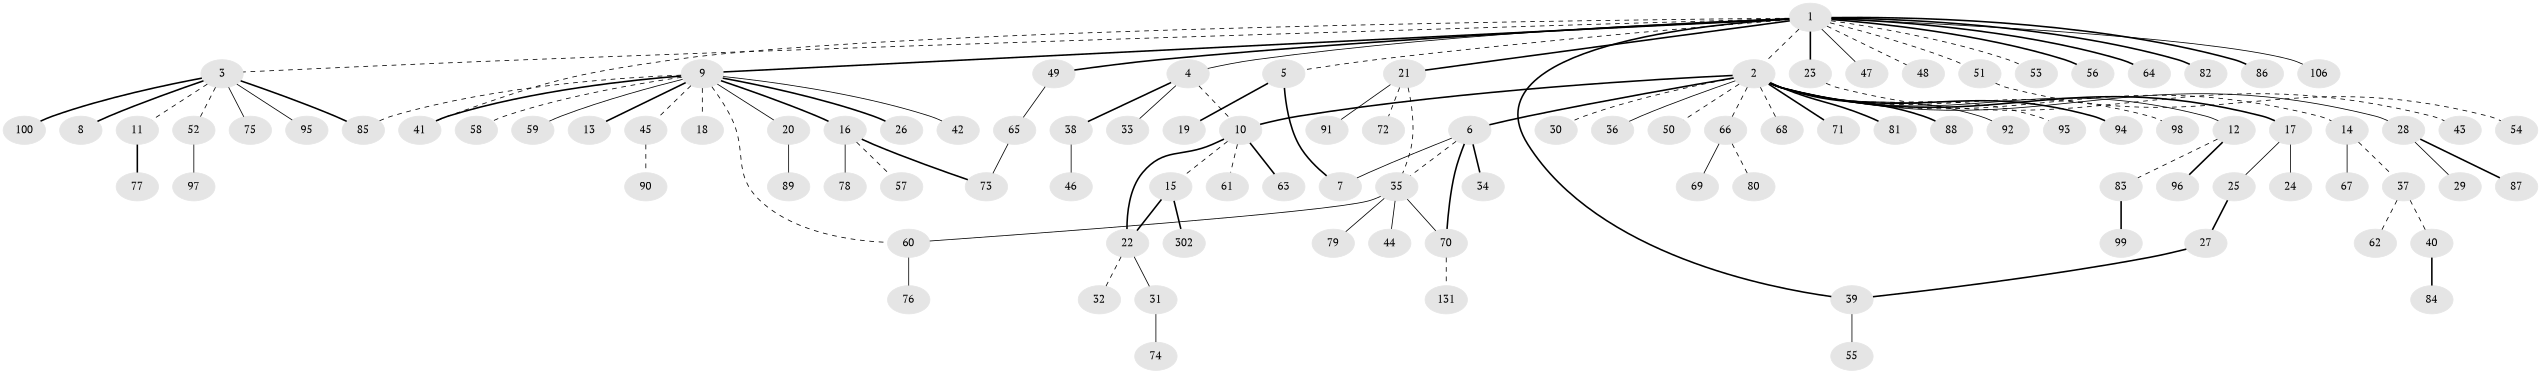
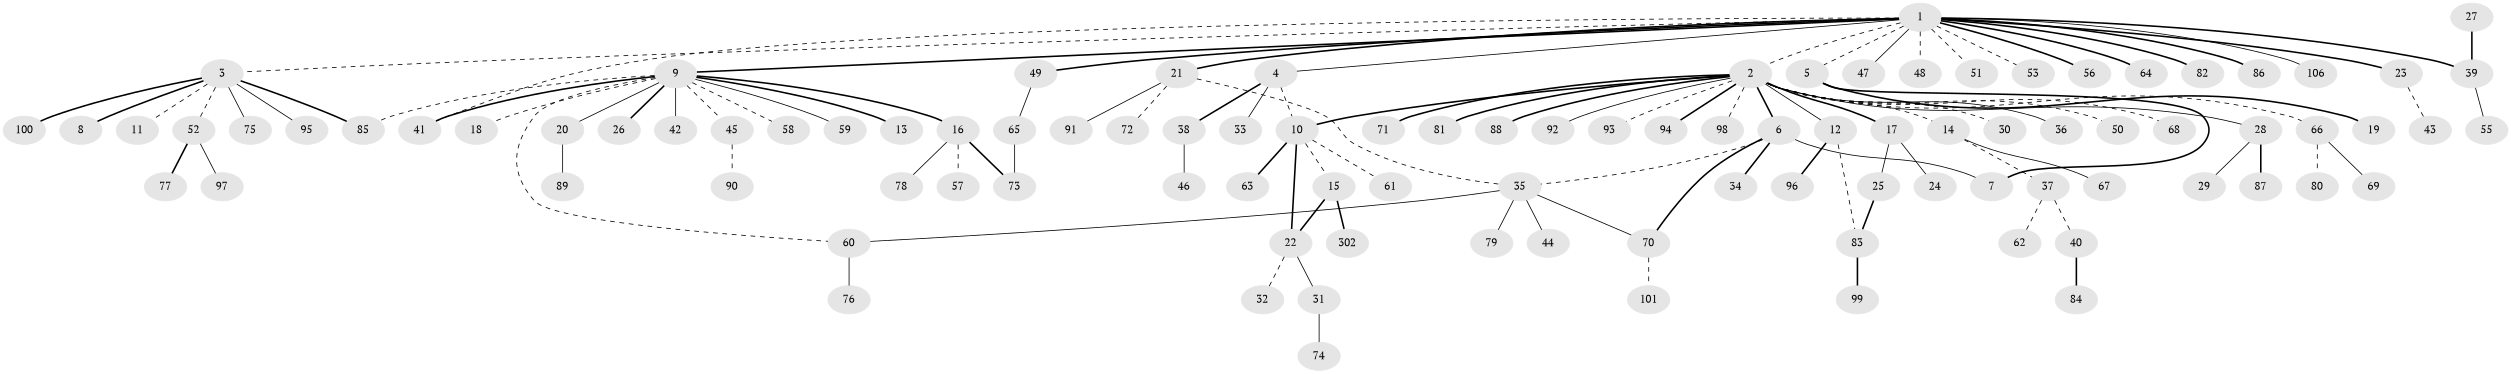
node "54": removed
edge "11" -- "77": now "52" -- "77"
edge "25" -- "27": now "25" -- "83"
node "131": label "131" -> "101"
